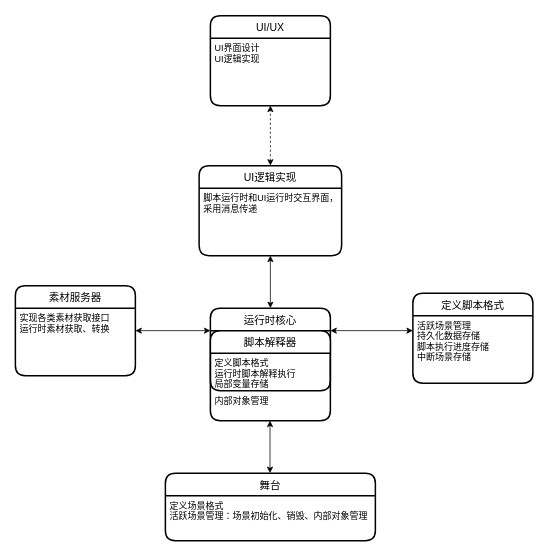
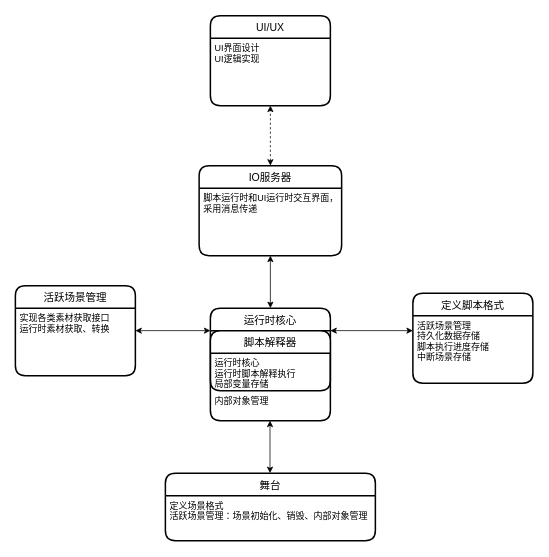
node "UI逻辑实现": label "UI逻辑实现" -> "IO服务器"
node "素材服务器": label "素材服务器" -> "活跃场景管理"
node "定义脚本格式 运行时脚本解释执行 局部变量存储": label "定义脚本格式 运行时脚本解释执行 局部变量存储" -> "运行时核心 运行时脚本解释执行 局部变量存储"
